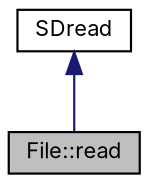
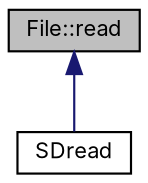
edge "File::read" -> "SDread": reversed
